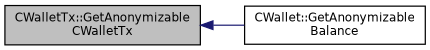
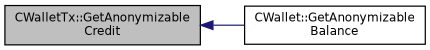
node "CWalletTx::GetAnonymizable CWalletTx": label "CWalletTx::GetAnonymizable CWalletTx" -> "CWalletTx::GetAnonymizable Credit"
